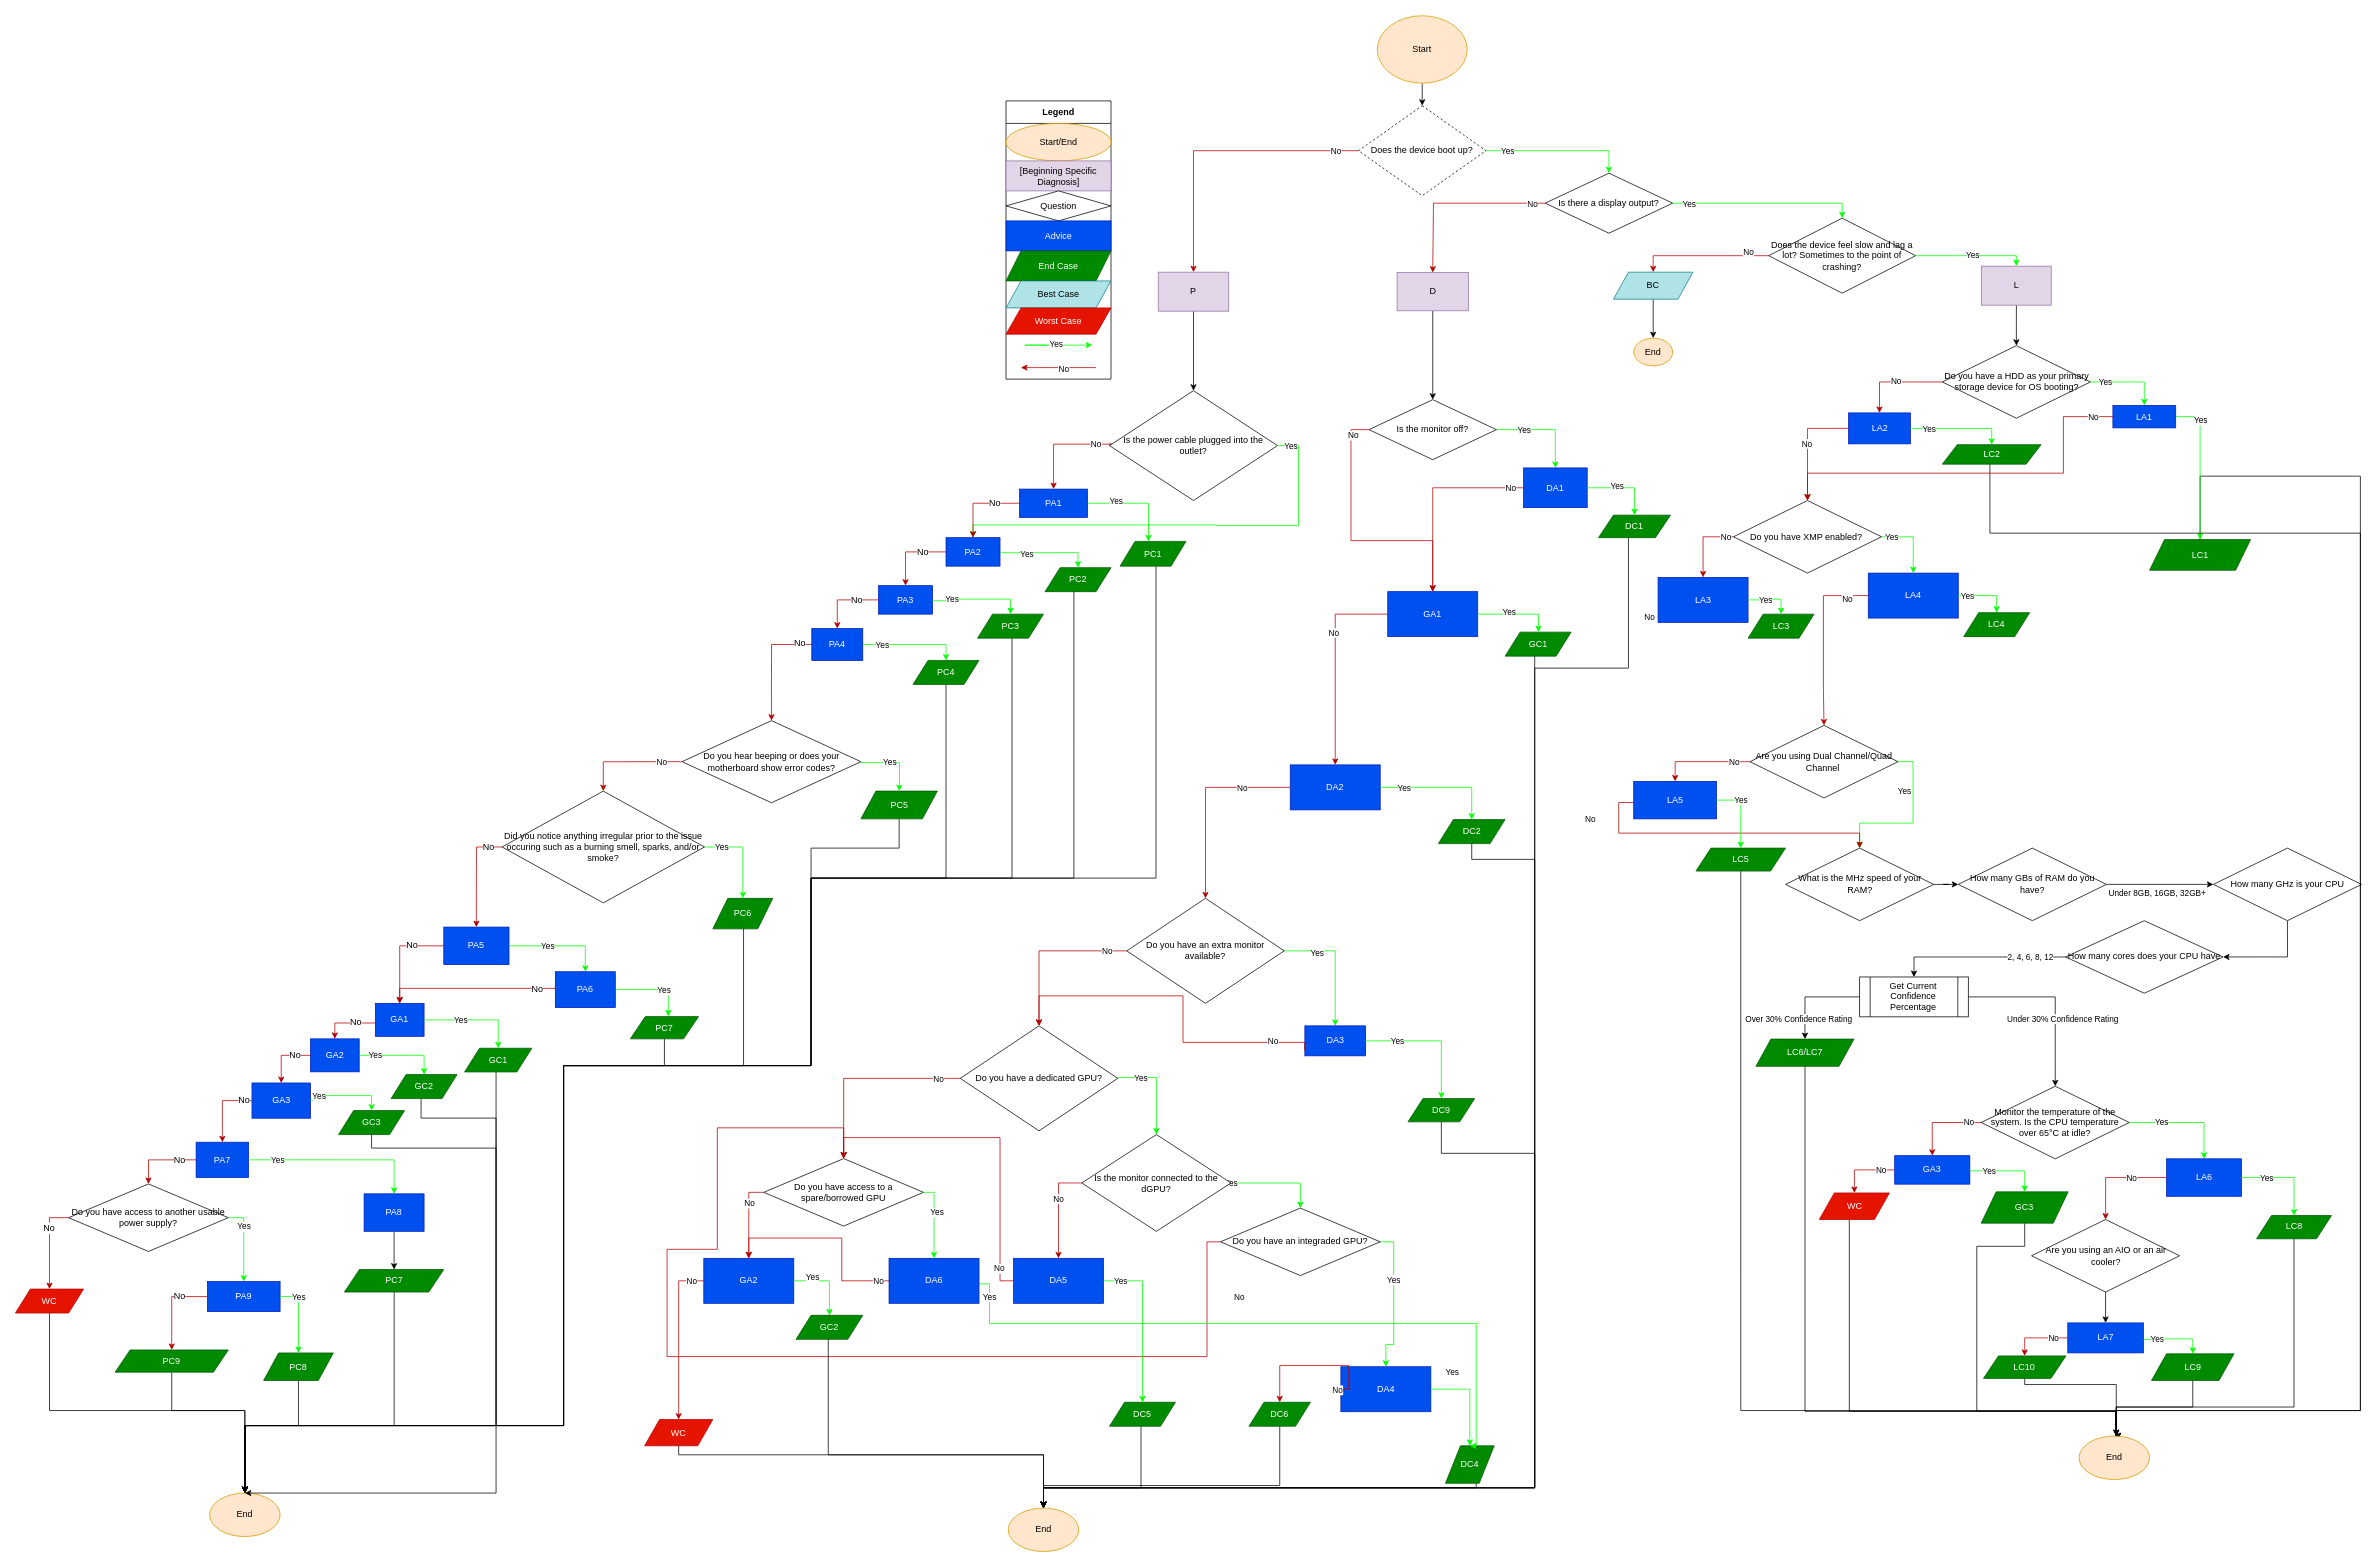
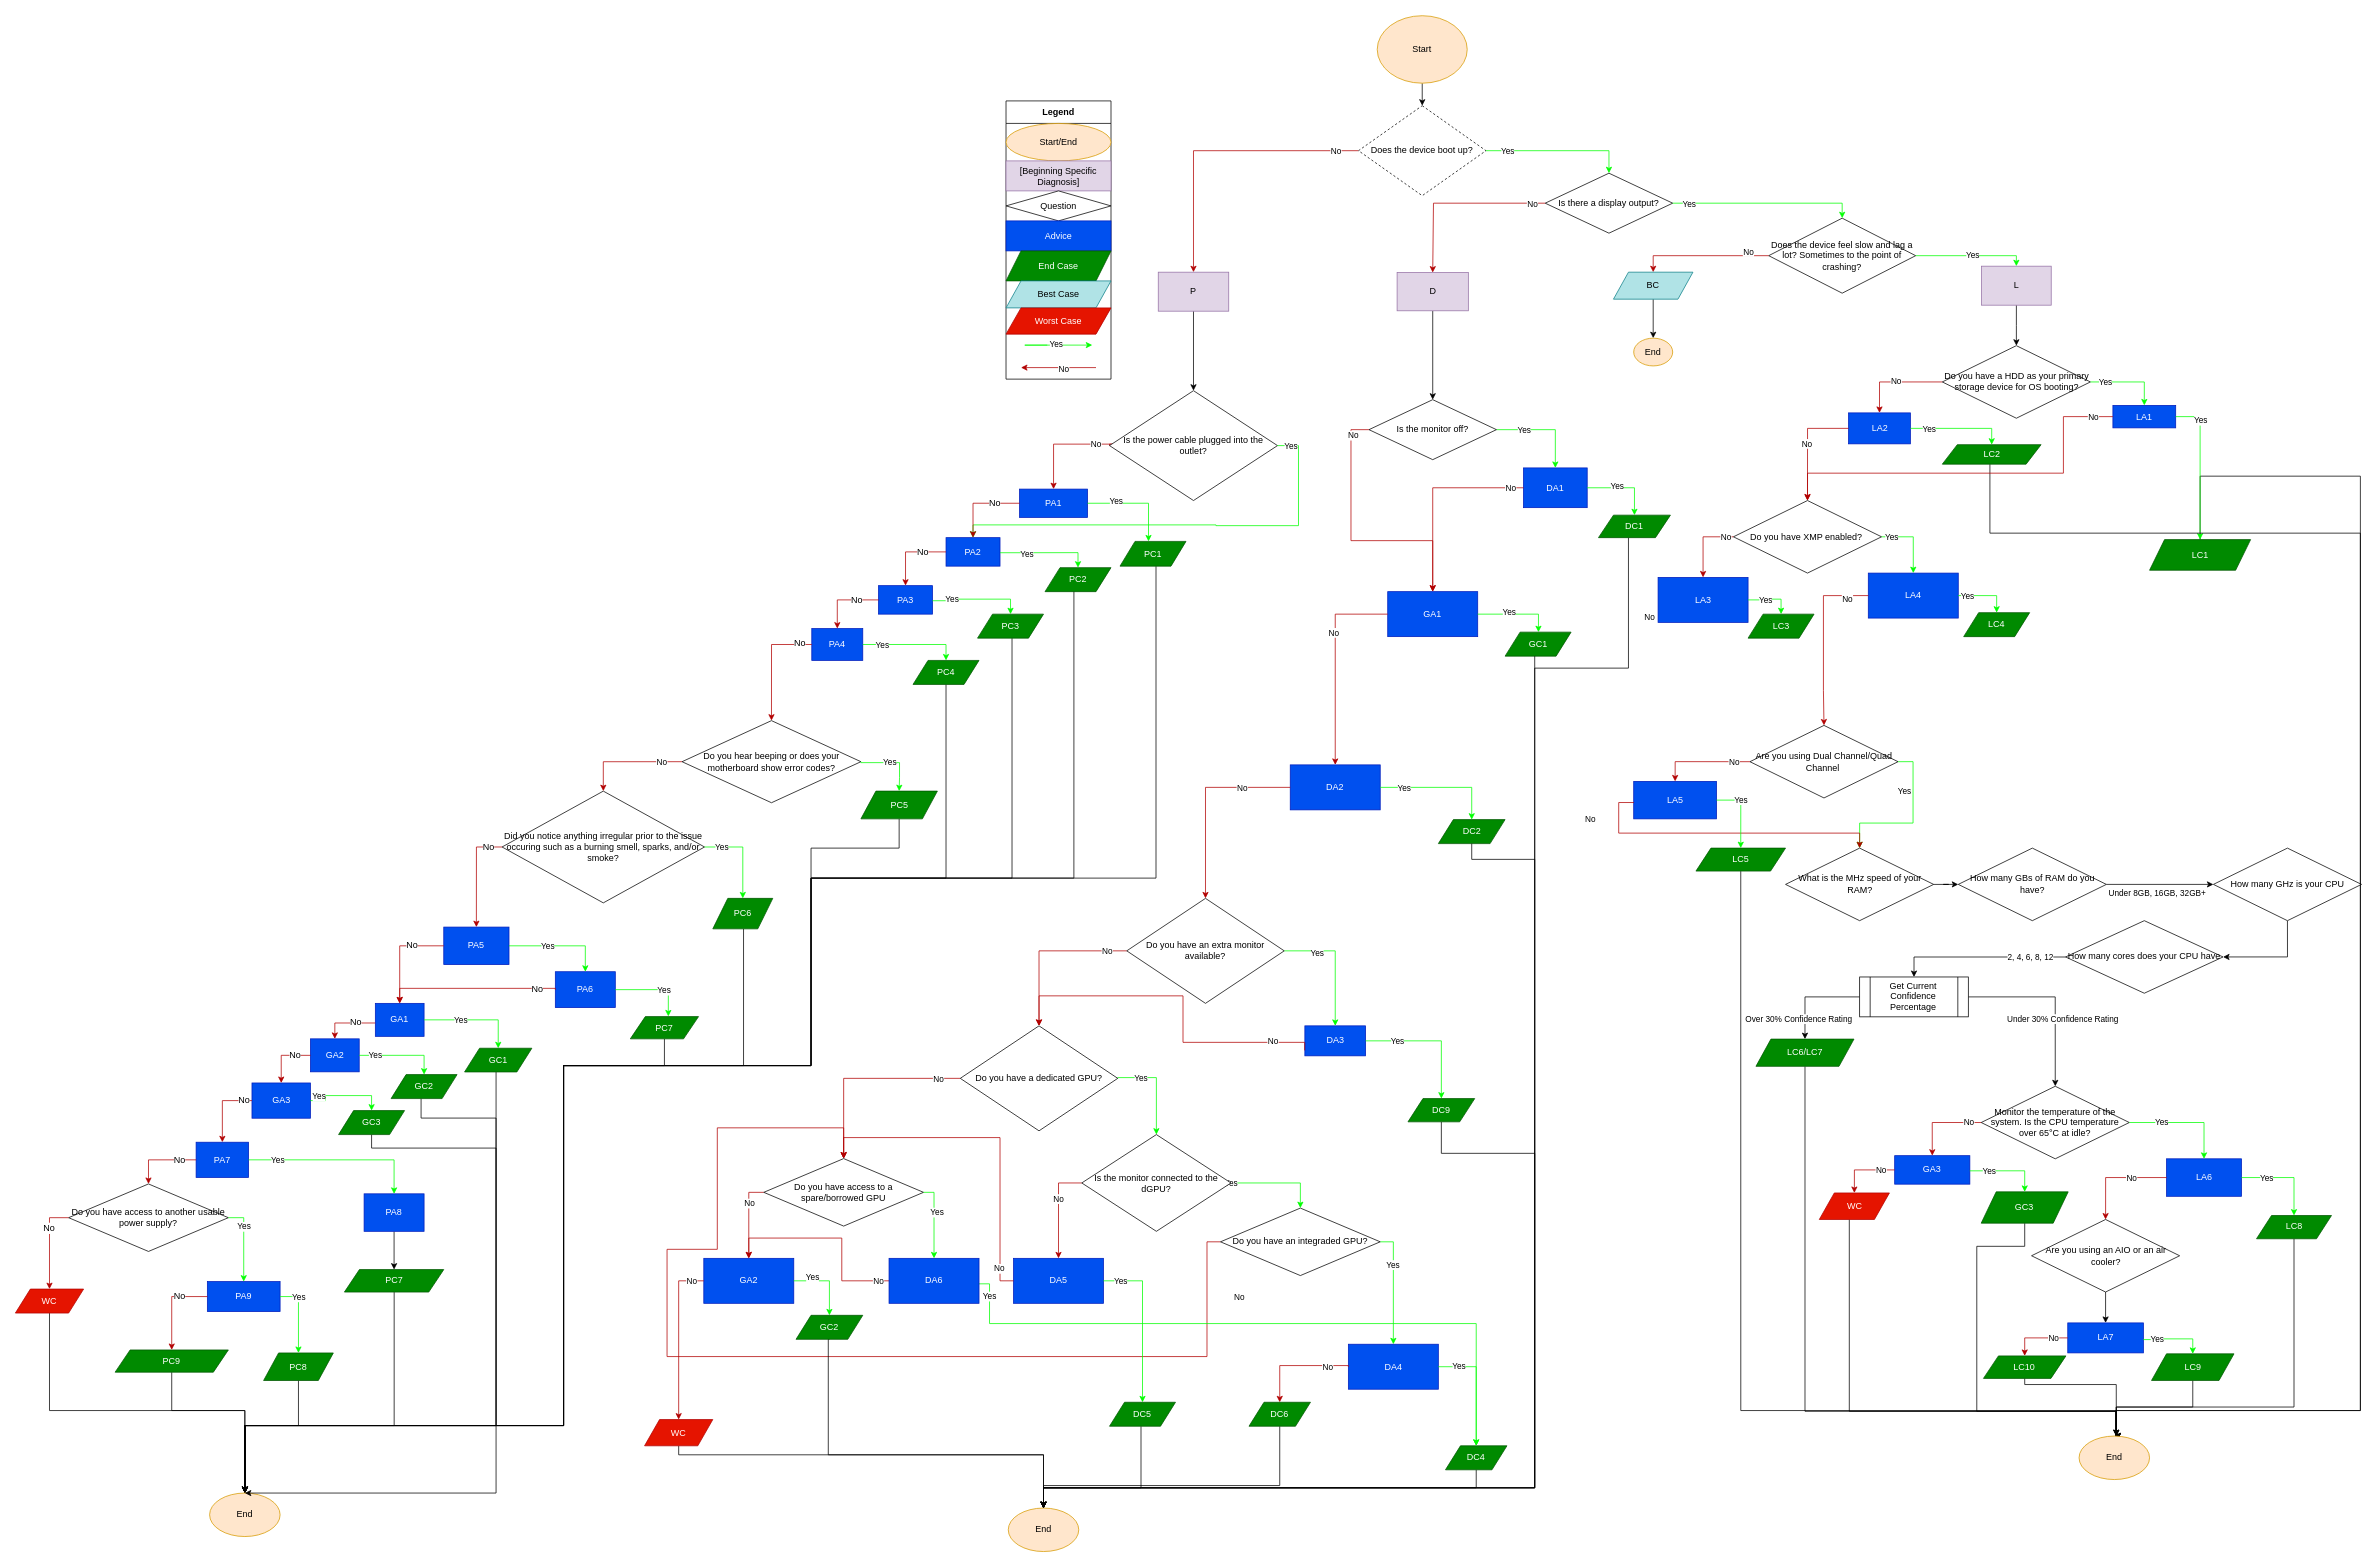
node "DA4": moved (1386, 1389) -> (1394, 1367)
node "DC4": size 49x38 -> 62x24
